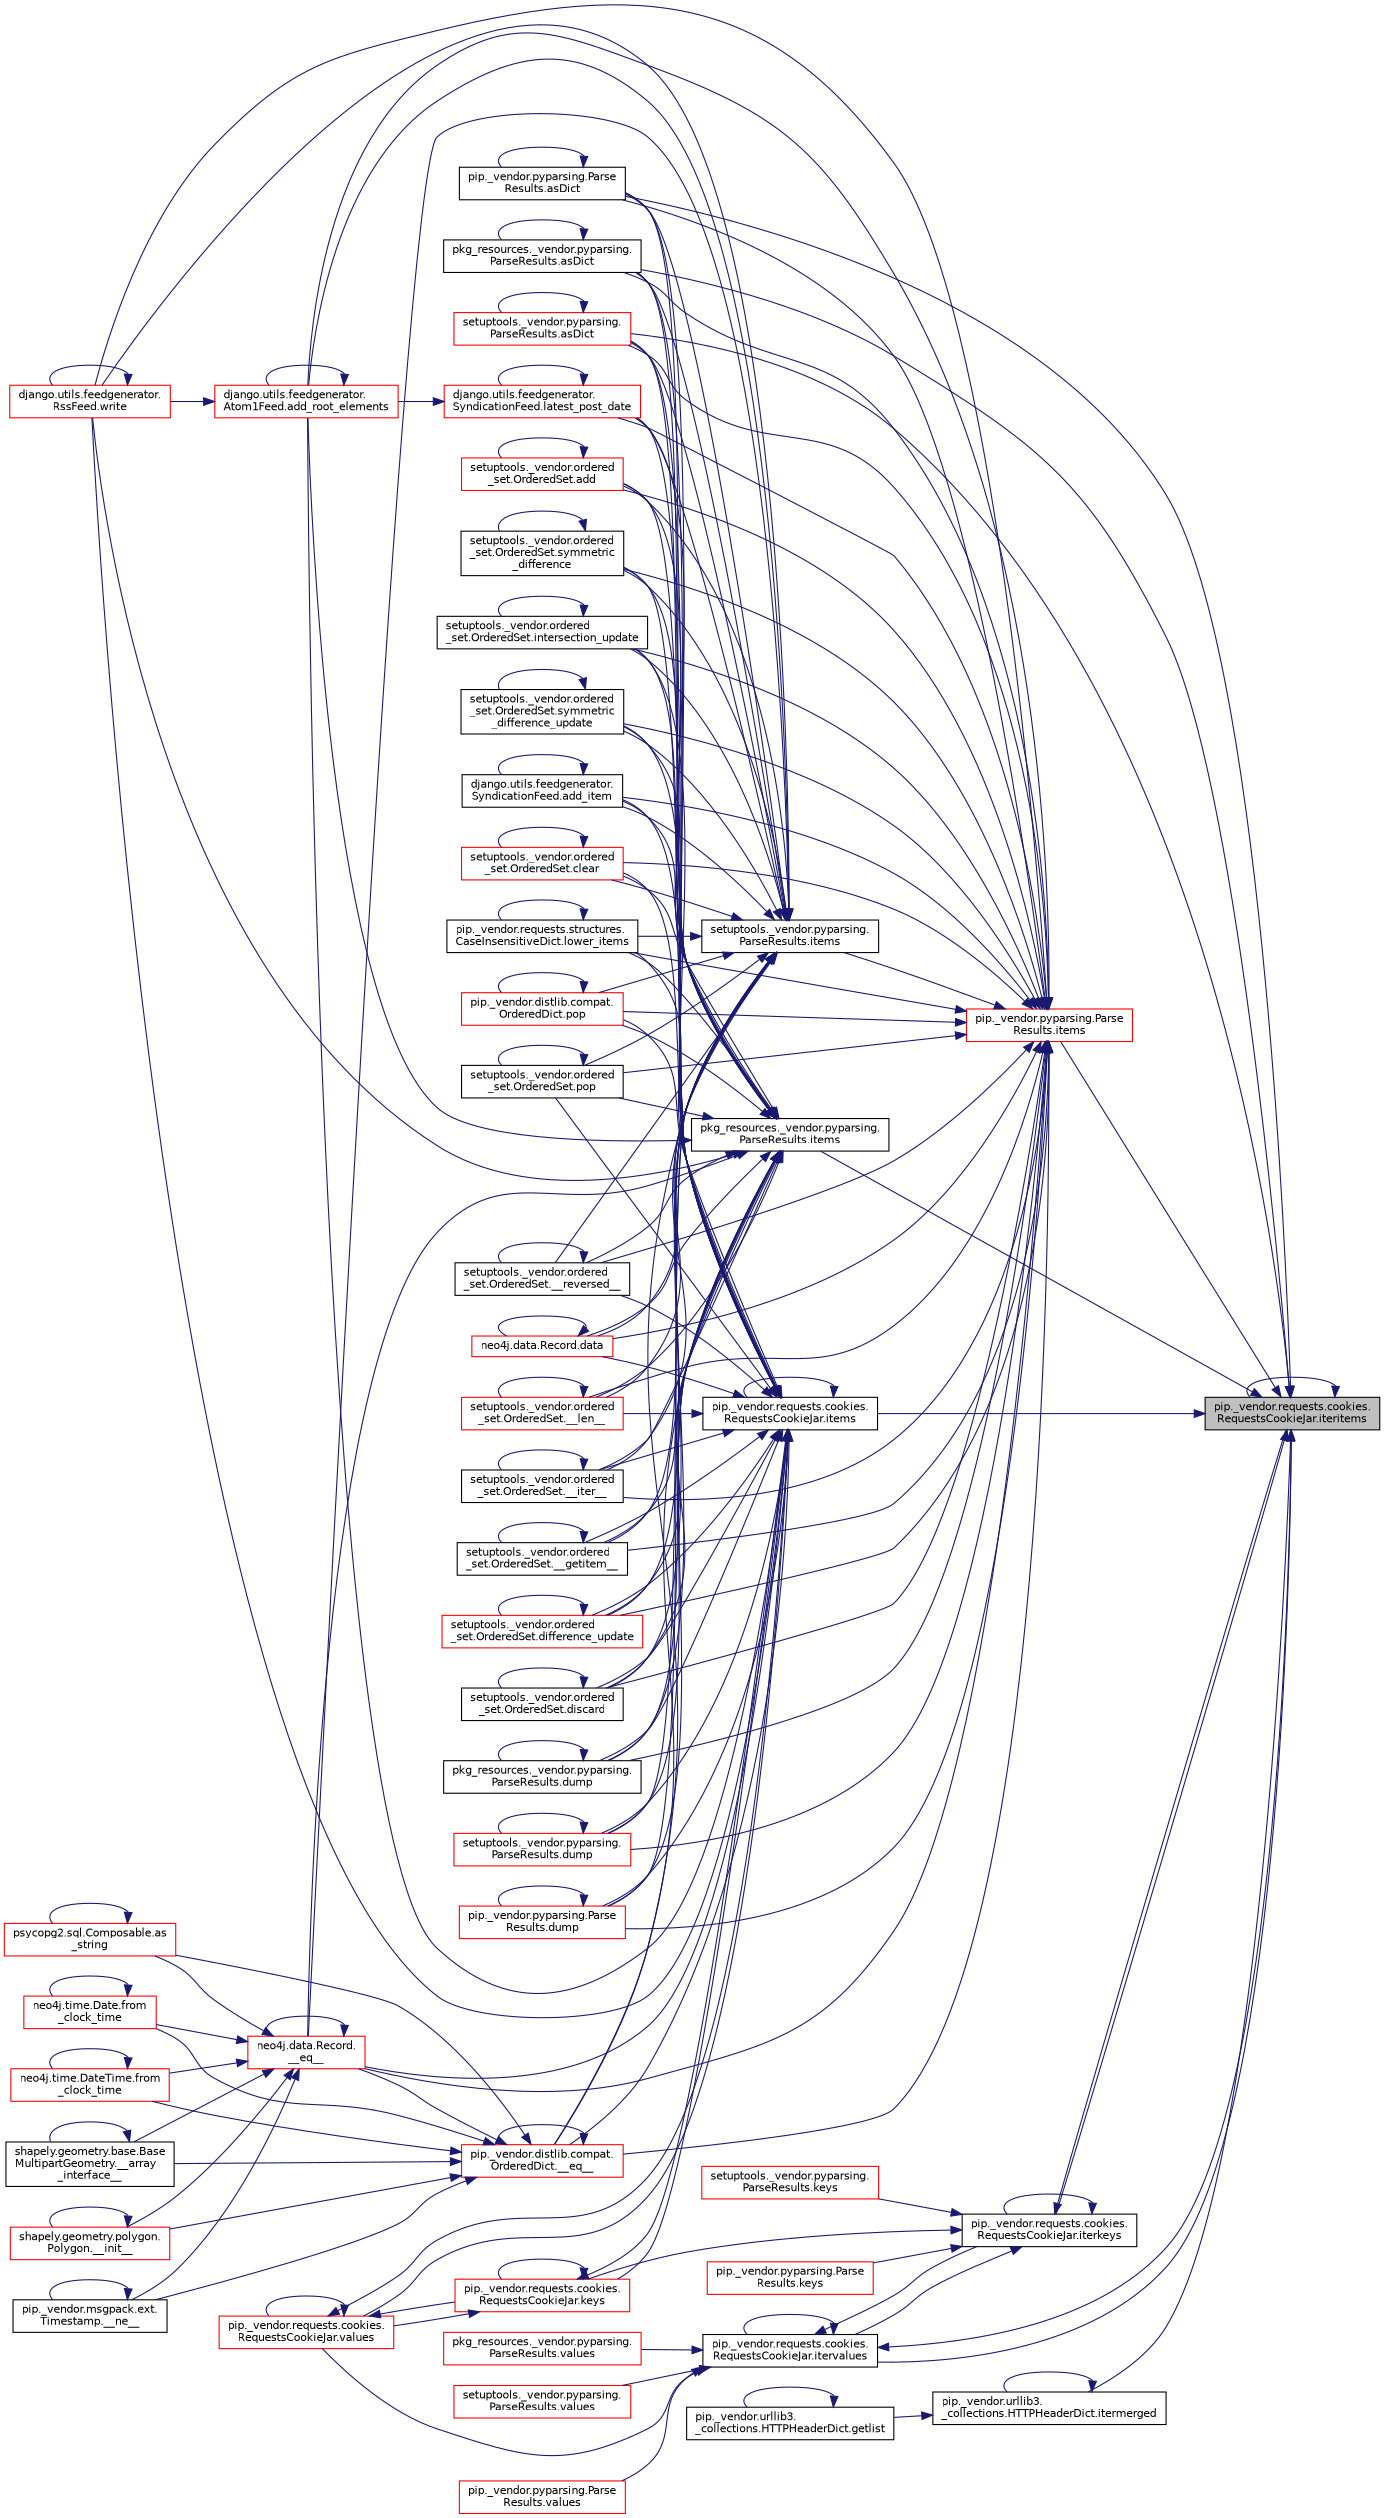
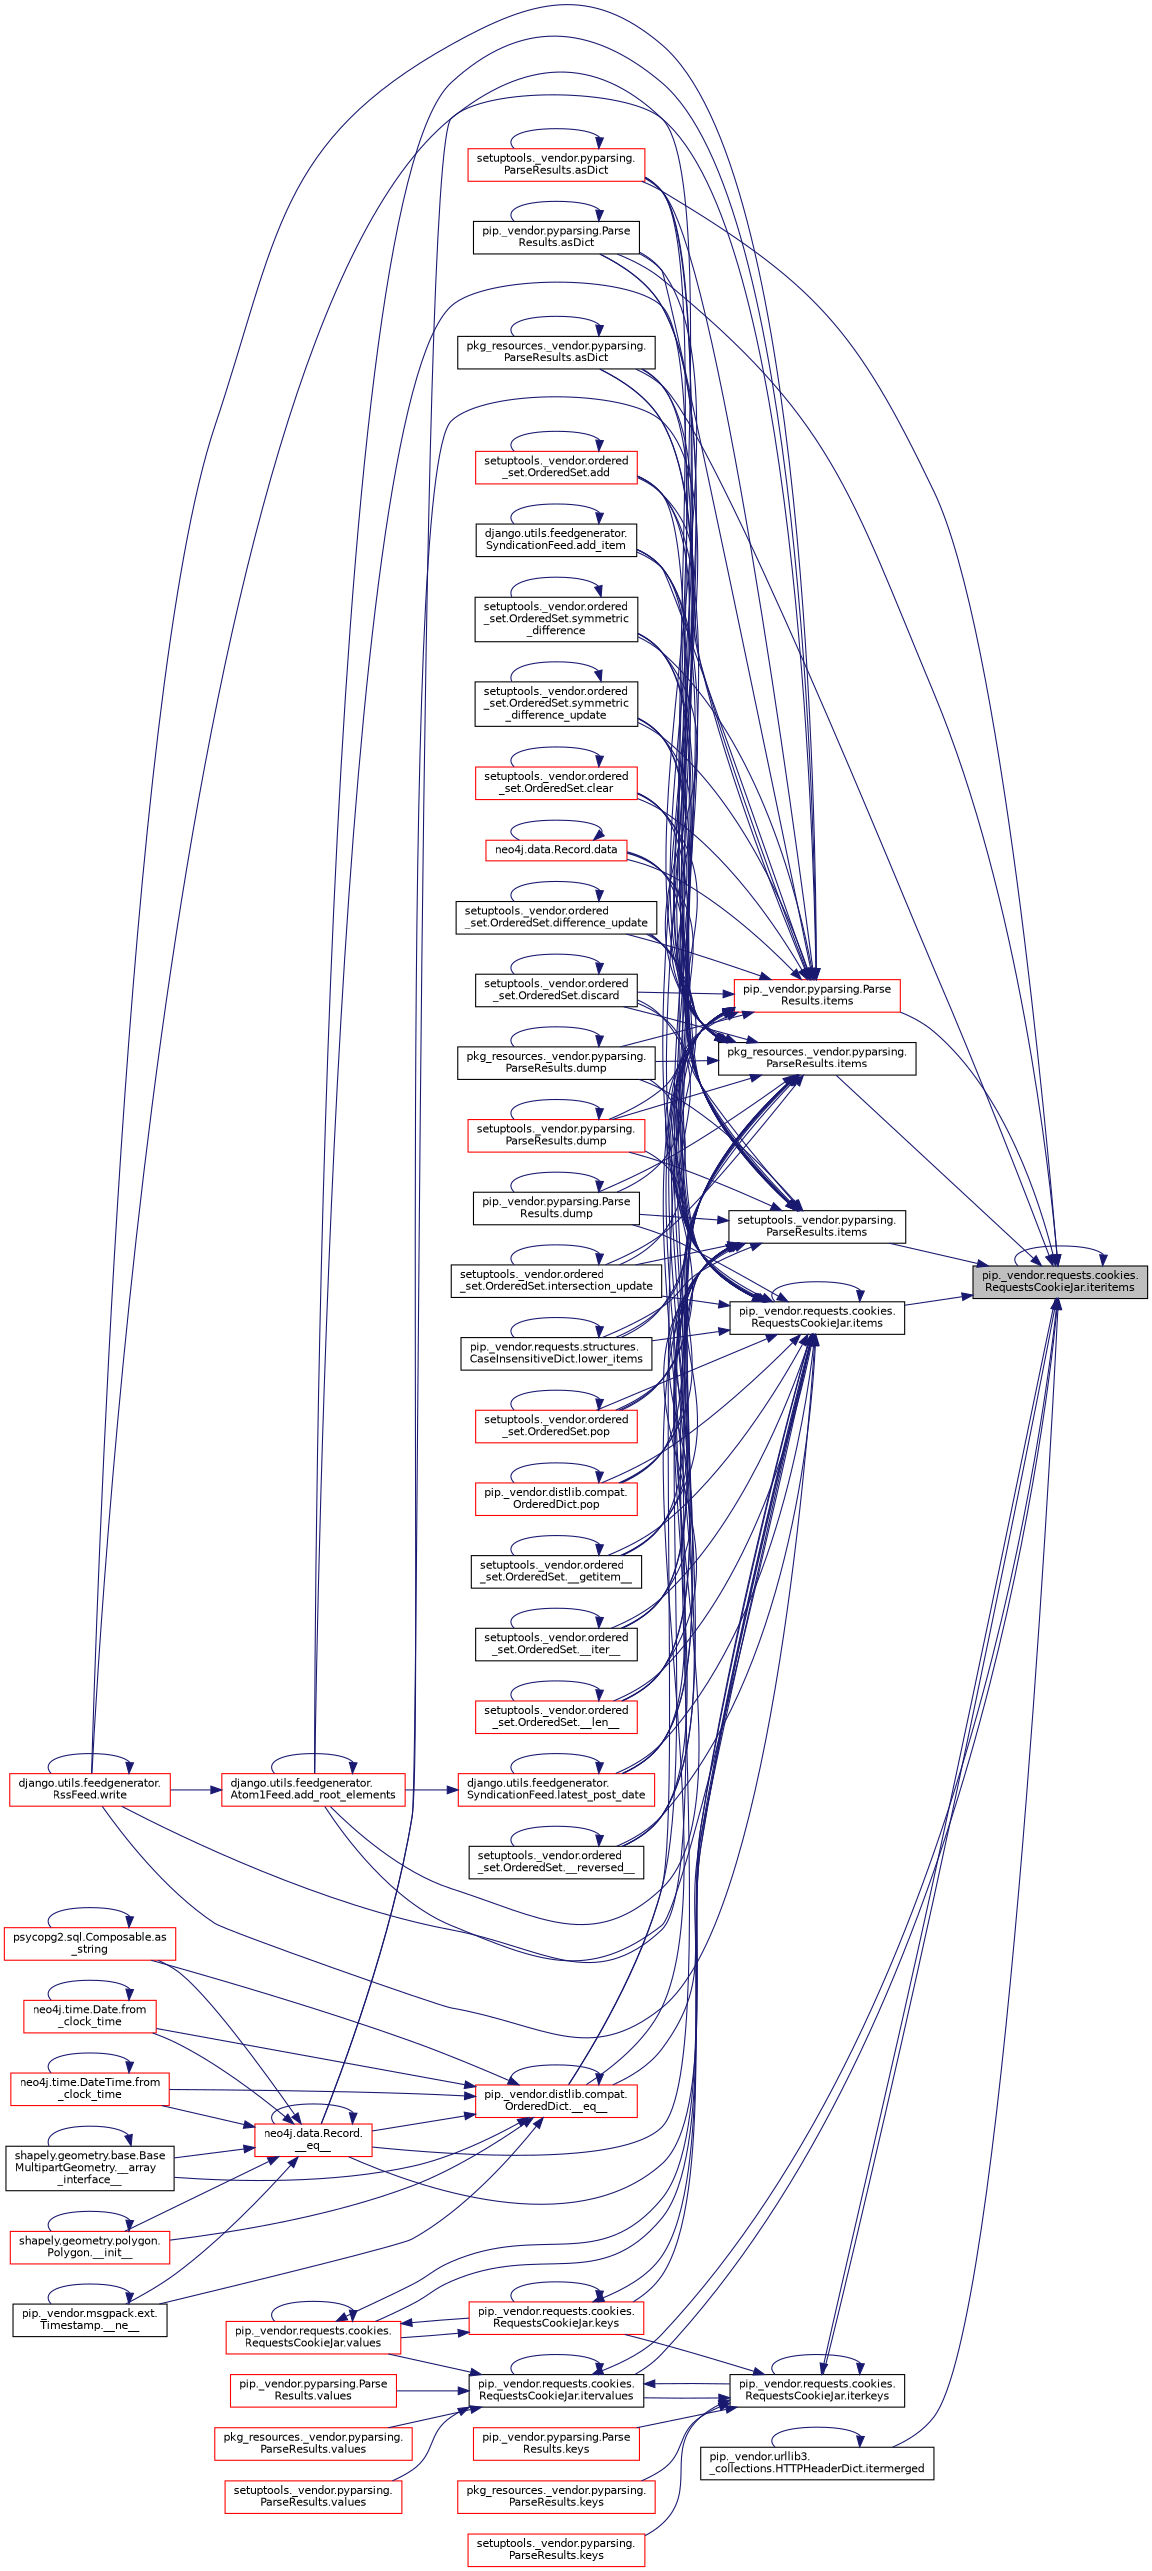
edge "setuptools._vendor.pyparsing. ParseResults.items" -> "pip._vendor.pyparsing.Parse Results.items": now "setuptools._vendor.pyparsing. ParseResults.items" -> "pip._vendor.requests.cookies. RequestsCookieJar.iteritems"
node "setuptools._vendor.ordered _set.OrderedSet.pop": color black -> red
node "setuptools._vendor.ordered _set.OrderedSet.difference_update": color red -> black
node "pip._vendor.pyparsing.Parse Results.dump": color red -> black
node "pip._vendor.urllib3. _collections.HTTPHeaderDict.getlist": removed
node "pkg_resources._vendor.pyparsing. ParseResults.keys": added
